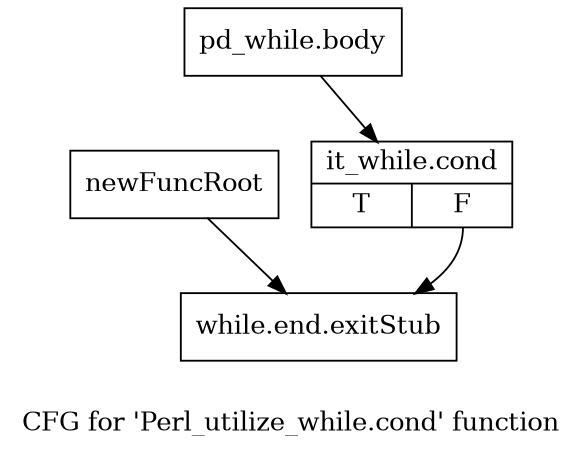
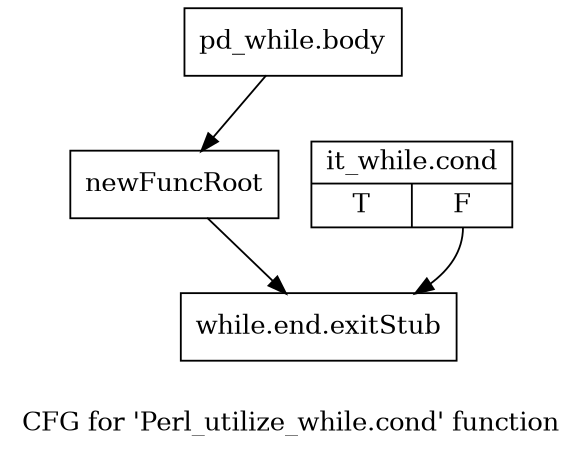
edge "pd_while.body" -> "it_while.cond": now "pd_while.body" -> "newFuncRoot"
